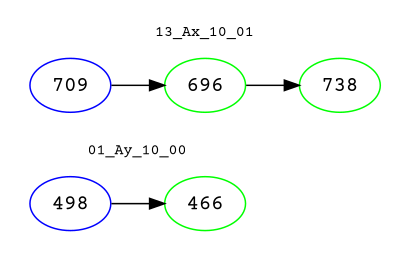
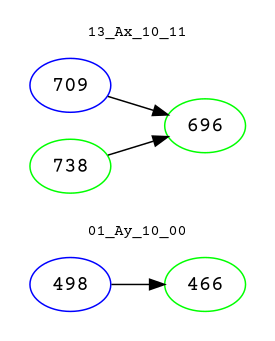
cluster "13_Ax_10_01": label "13_Ax_10_01" -> "13_Ax_10_11"
edge "696" -> "738": reversed
